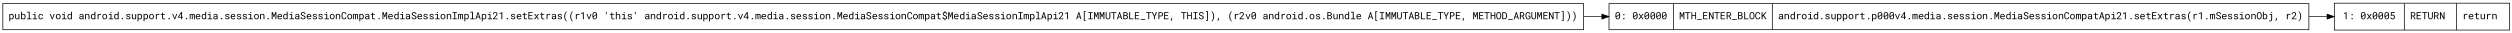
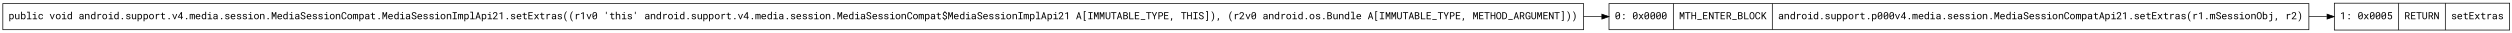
node "1: 0x0005": text "return" -> "setExtras"
